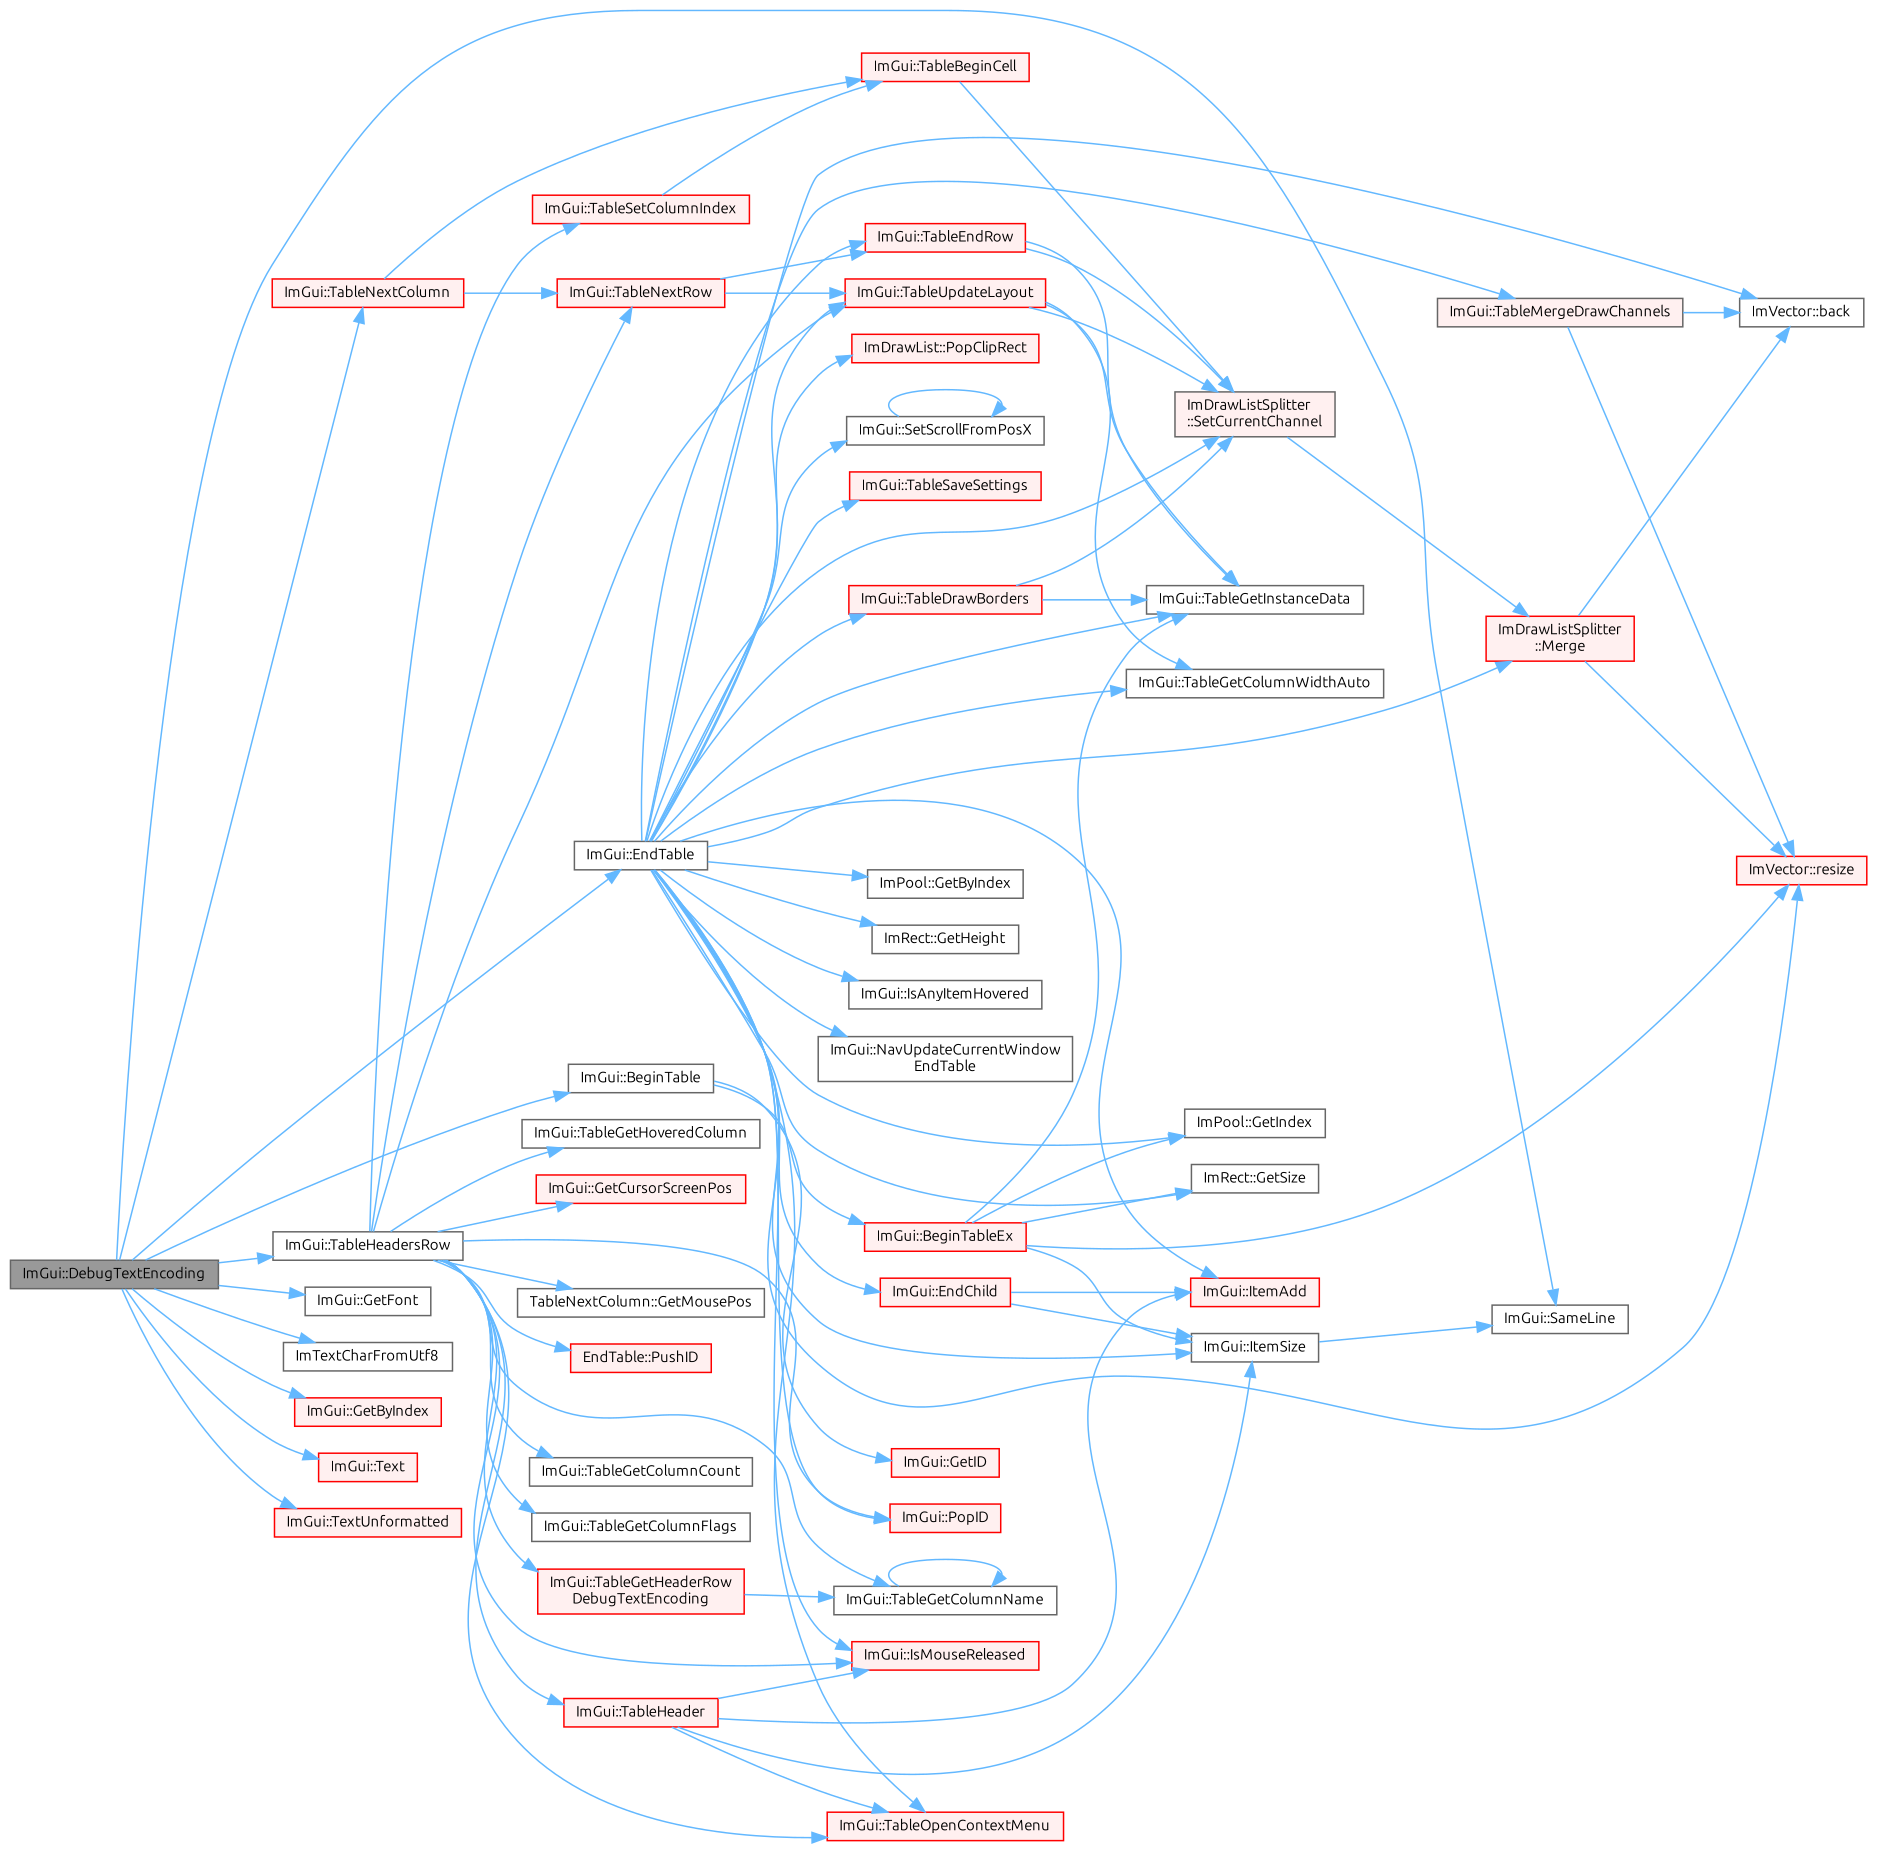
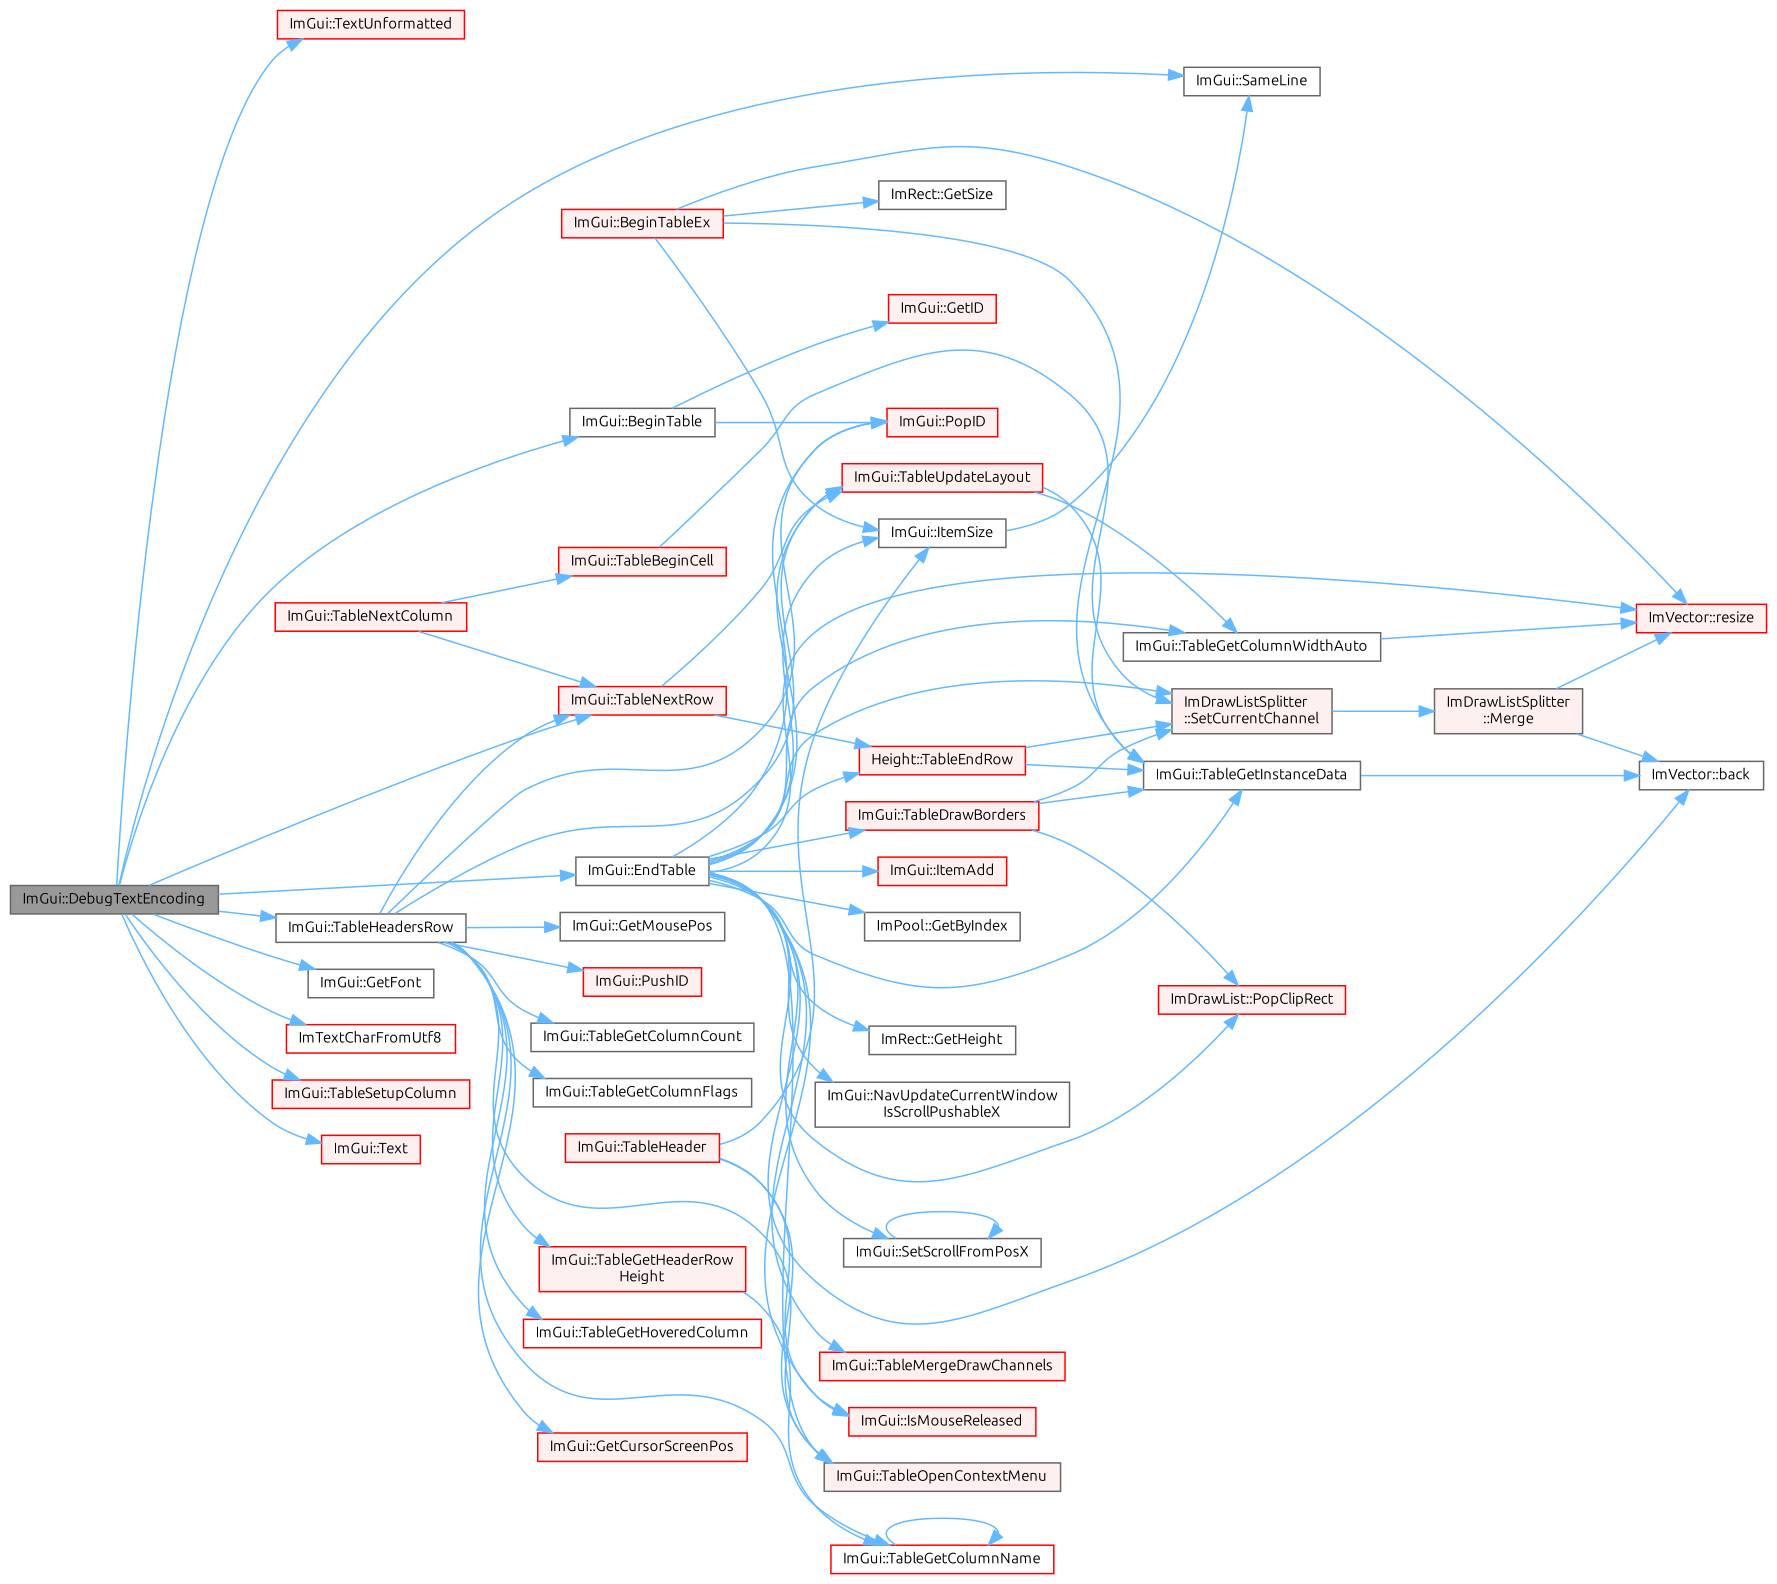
node "ImGui::TableSetColumnIndex": removed
node "ImGui::TableEndRow": label "ImGui::TableEndRow" -> "Height::TableEndRow"
node "ImGui::TableMergeDrawChannels": color grey40 -> red
edge "ImGui::TableMergeDrawChannels" -> "ImVector::back": now "ImGui::TableGetInstanceData" -> "ImVector::back"
edge "ImGui::TableUpdateLayout" -> "ImDrawListSplitter ::SetCurrentChannel": removed
node "ImGui::TableSaveSettings": removed
edge "ImGui::TableMergeDrawChannels" -> "ImVector::resize": now "ImGui::TableGetColumnWidthAuto" -> "ImVector::resize"
node "ImDrawListSplitter ::Merge": color red -> grey40
edge "ImGui::EndTable" -> "ImDrawListSplitter ::Merge": removed
edge "ImGui::DebugTextEncoding" -> "ImGui::TableNextColumn": now "ImGui::DebugTextEncoding" -> "ImGui::TableNextRow"
edge "ImGui::TableDrawBorders" -> "ImDrawList::PopClipRect": added
node "ImGui::IsAnyItemHovered": removed
node "ImGui::NavUpdateCurrentWindow EndTable": label "ImGui::NavUpdateCurrentWindow EndTable" -> "ImGui::NavUpdateCurrentWindow IsScrollPushableX"
node "ImPool::GetIndex": removed
node "ImGui::TableGetHoveredColumn": color grey40 -> red
edge "ImGui::BeginTable" -> "ImGui::BeginTableEx": now "ImGui::BeginTable" -> "ImGui::PopID"
edge "ImGui::EndTable" -> "ImRect::GetSize": removed
node "ImGui::EndChild": removed
node "TableNextColumn::GetMousePos": label "TableNextColumn::GetMousePos" -> "ImGui::GetMousePos"
node "ImTextCharFromUtf8": color grey40 -> red
node "EndTable::PushID": label "EndTable::PushID" -> "ImGui::PushID"
node "ImGui::GetByIndex": label "ImGui::GetByIndex" -> "ImGui::TableSetupColumn"
node "ImGui::TableGetHeaderRow DebugTextEncoding": label "ImGui::TableGetHeaderRow DebugTextEncoding" -> "ImGui::TableGetHeaderRow Height"
edge "ImGui::TableHeadersRow" -> "ImGui::IsMouseReleased": removed
node "ImGui::TableGetColumnName": color grey40 -> red
edge "ImGui::TableHeadersRow" -> "ImGui::TableHeader": removed
edge "ImGui::TableHeader" -> "ImGui::ItemAdd": removed
node "ImGui::TableOpenContextMenu": color red -> grey40
